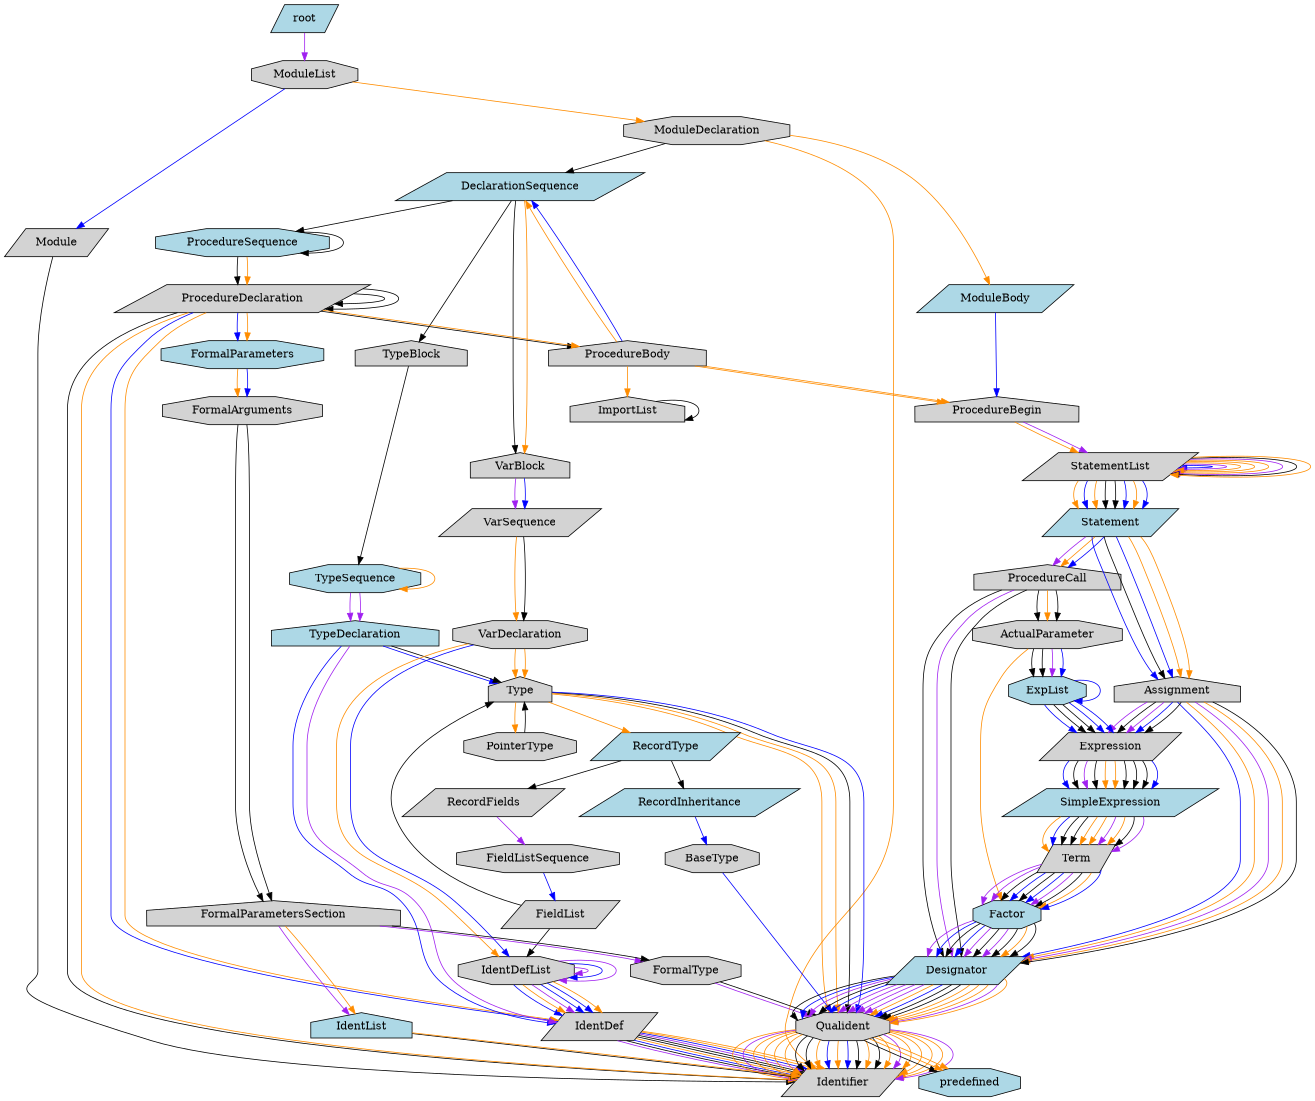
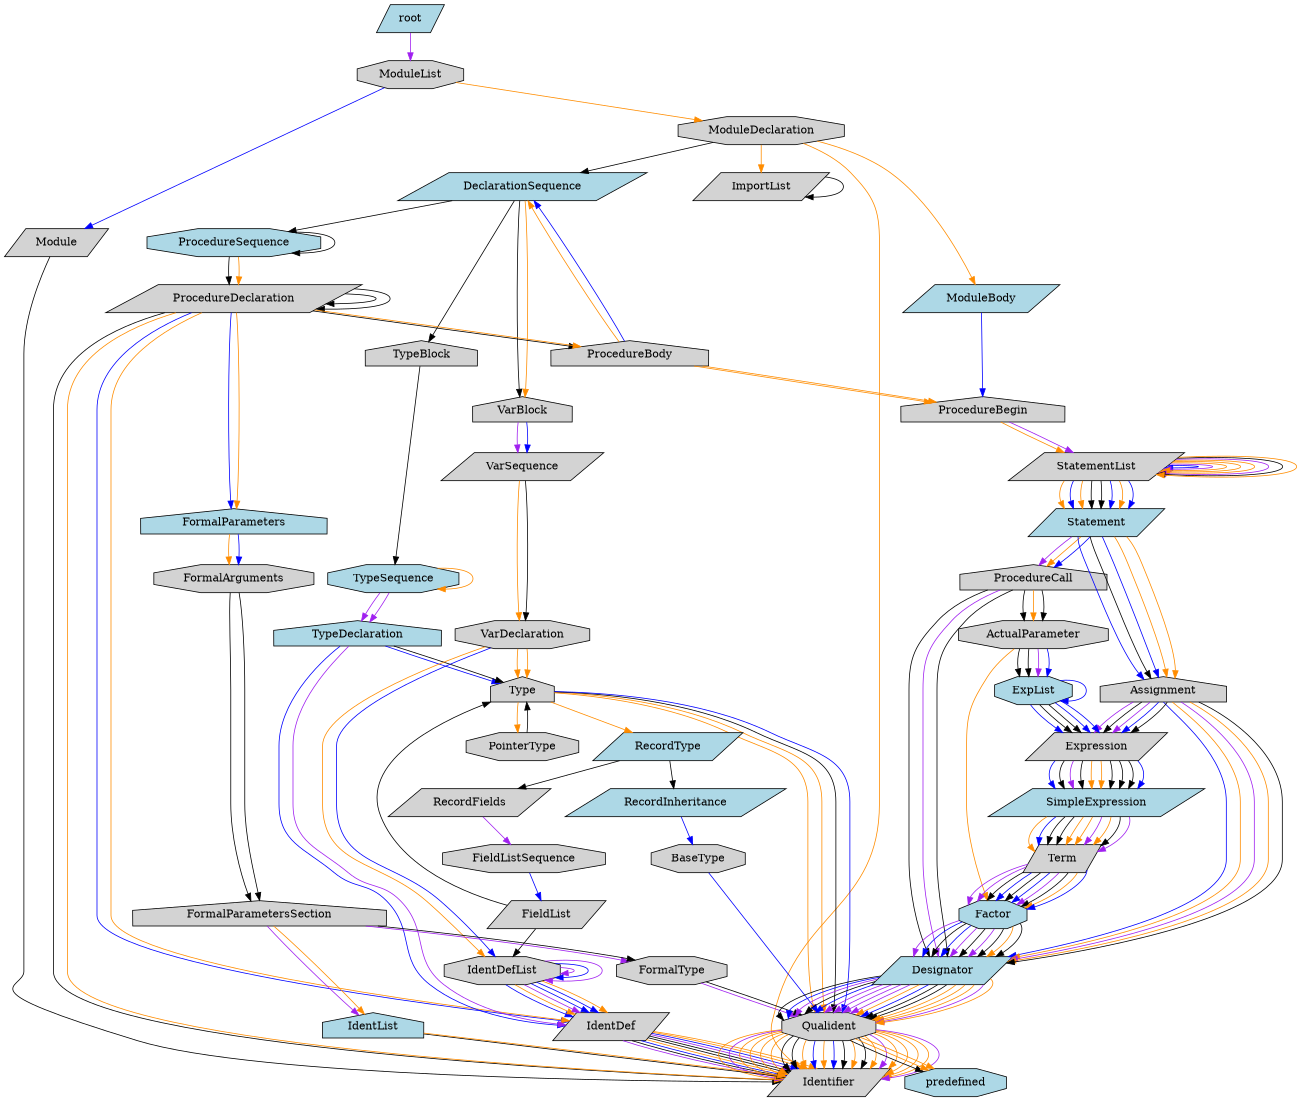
node "FormalParameters": shape octagon -> house
edge "ProcedureBody" -> "ImportList": now "ModuleDeclaration" -> "ImportList"
node "ImportList": shape house -> parallelogram
